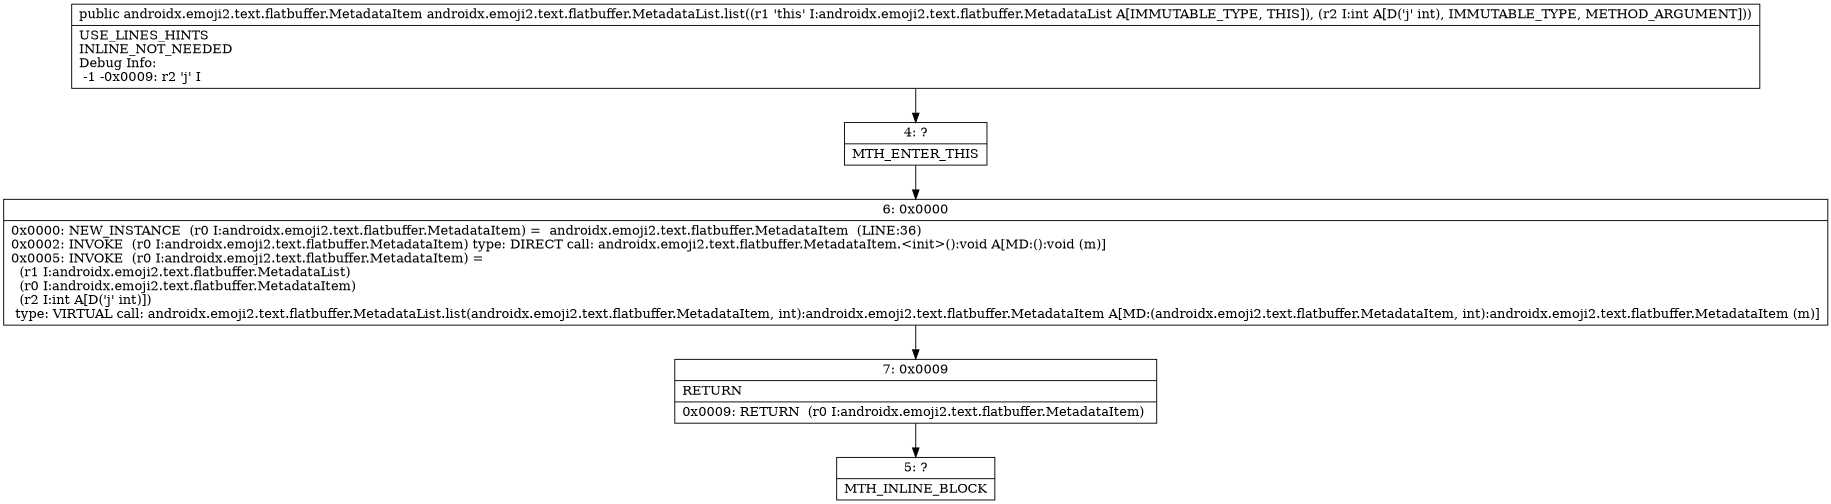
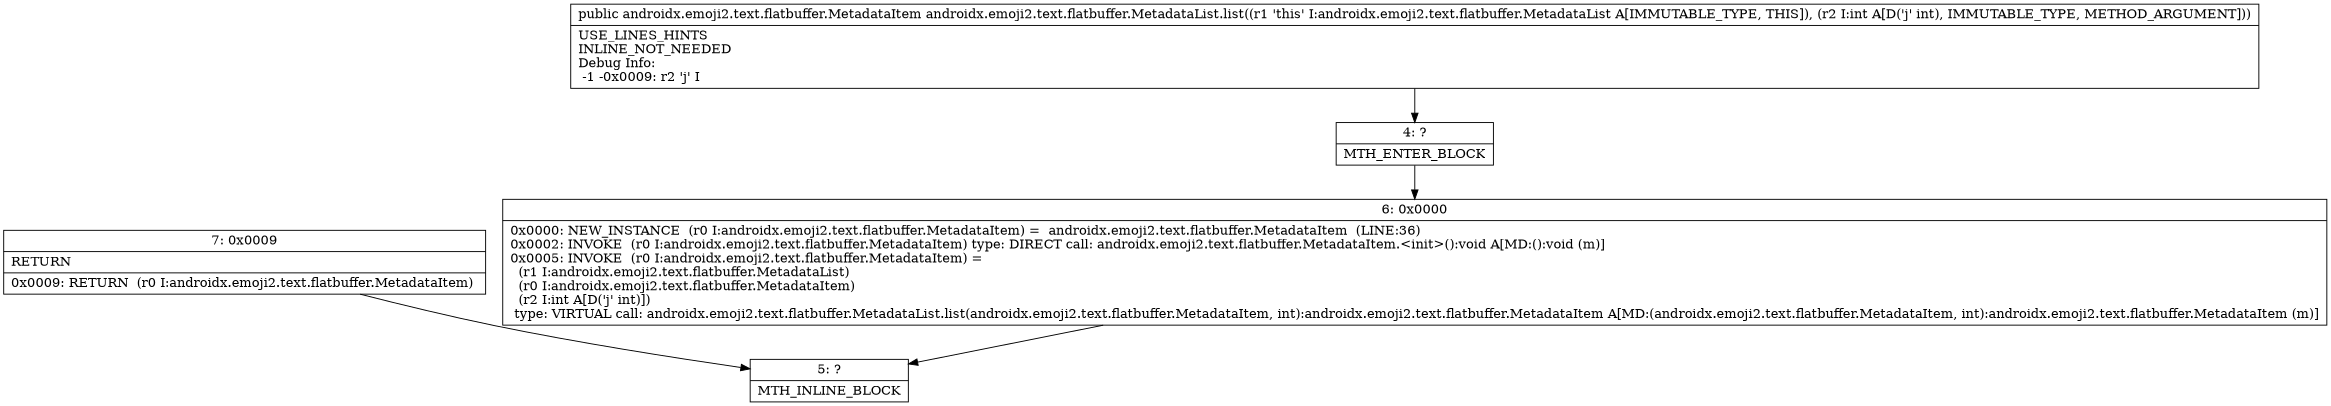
node "4: ?": text "MTH_ENTER_THIS" -> "MTH_ENTER_BLOCK"
edge "6: 0x0000" -> "7: 0x0009": now "6: 0x0000" -> "5: ?"
